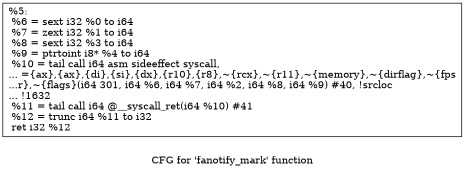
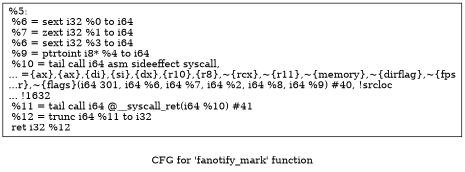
node "%5:": text "%8 = sext i32 %3 to i64" -> "%6 = sext i32 %3 to i64"
